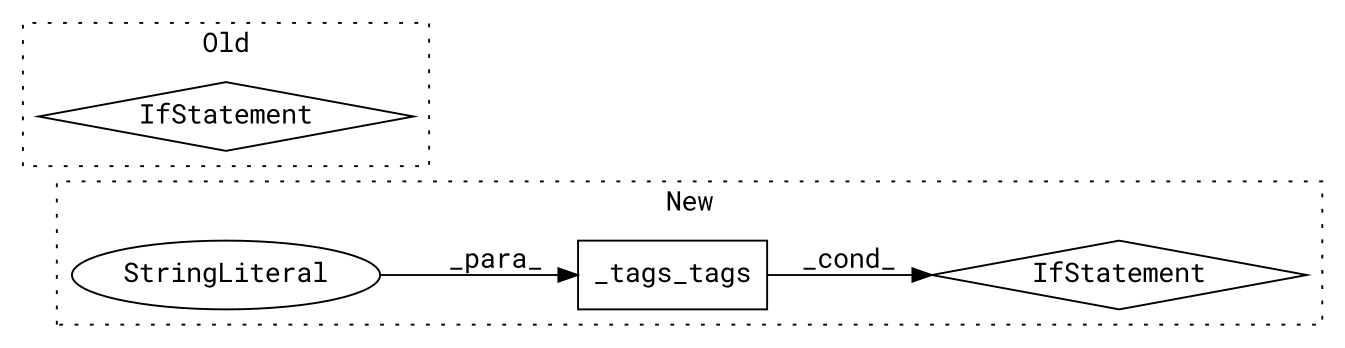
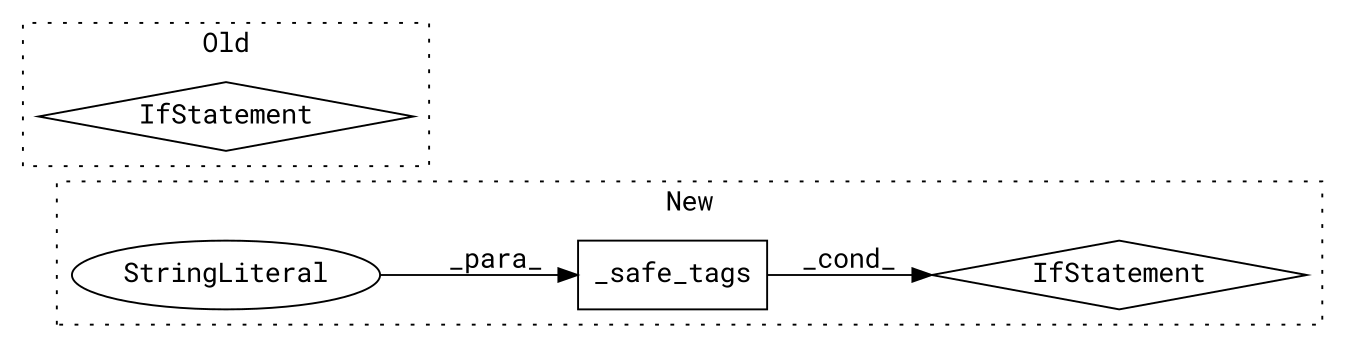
node "_tags_tags": label "_tags_tags" -> "_safe_tags"
